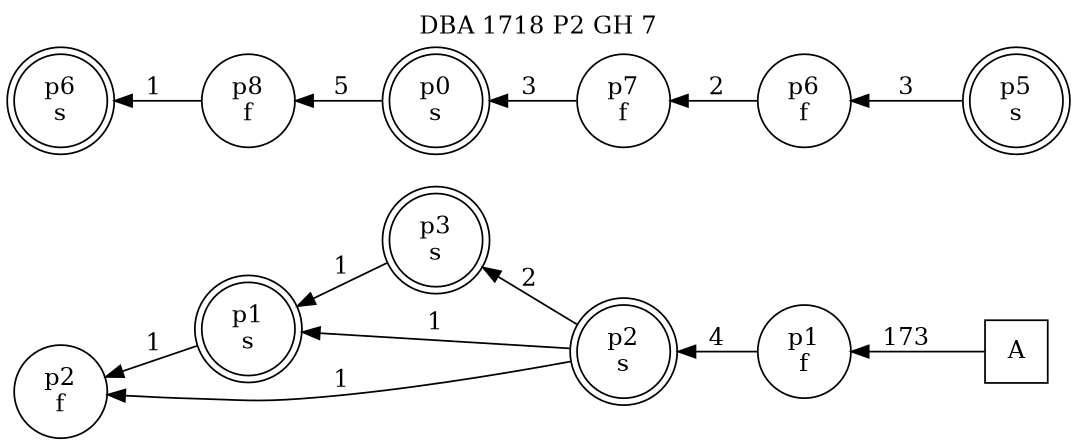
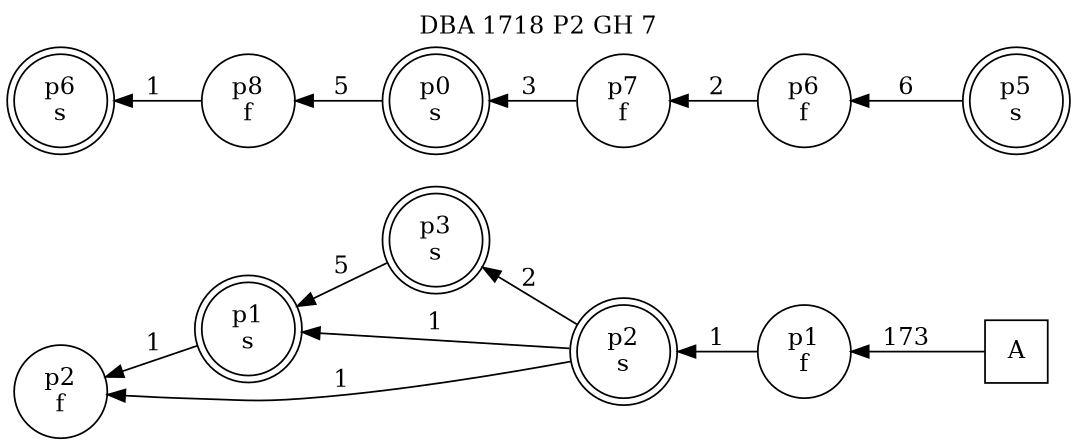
edge "p5 s" -> "p6 f": label "3" -> "6"
edge "p3 s" -> "p1 s": label "1" -> "5"
edge "p1 f" -> "p2 s": label "4" -> "1"
